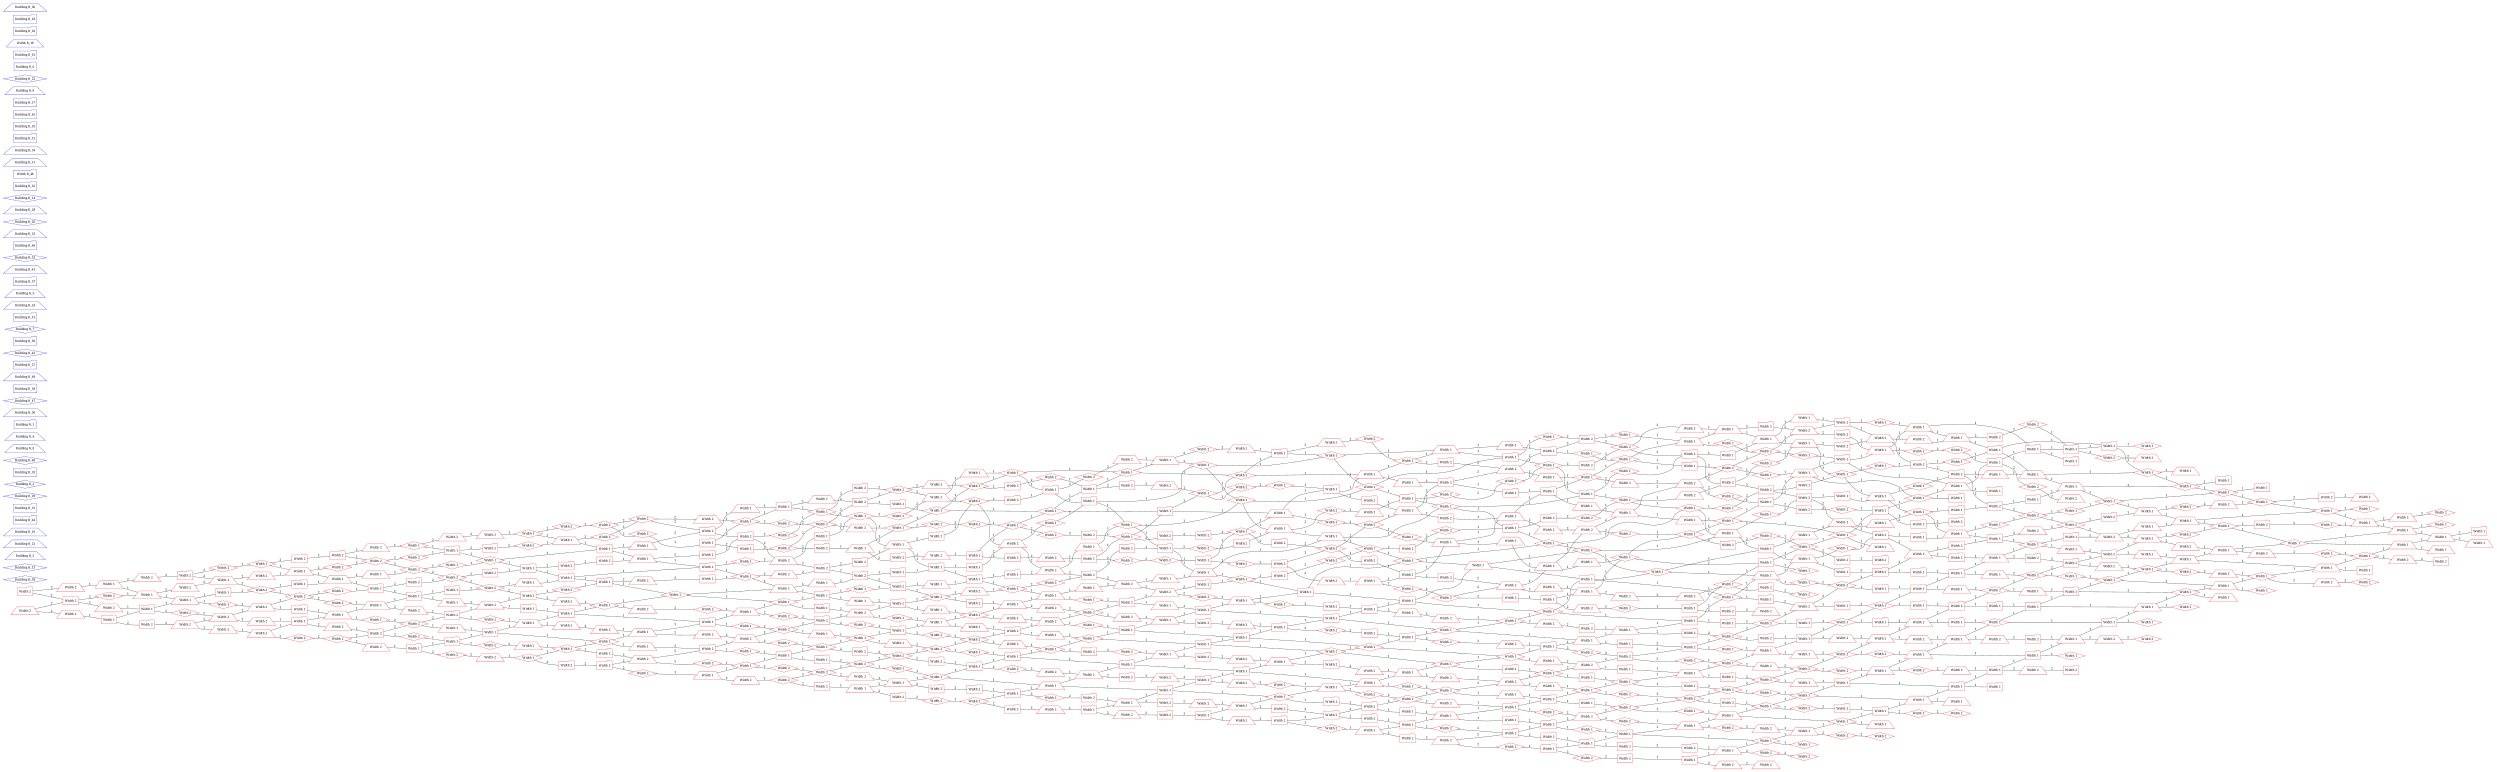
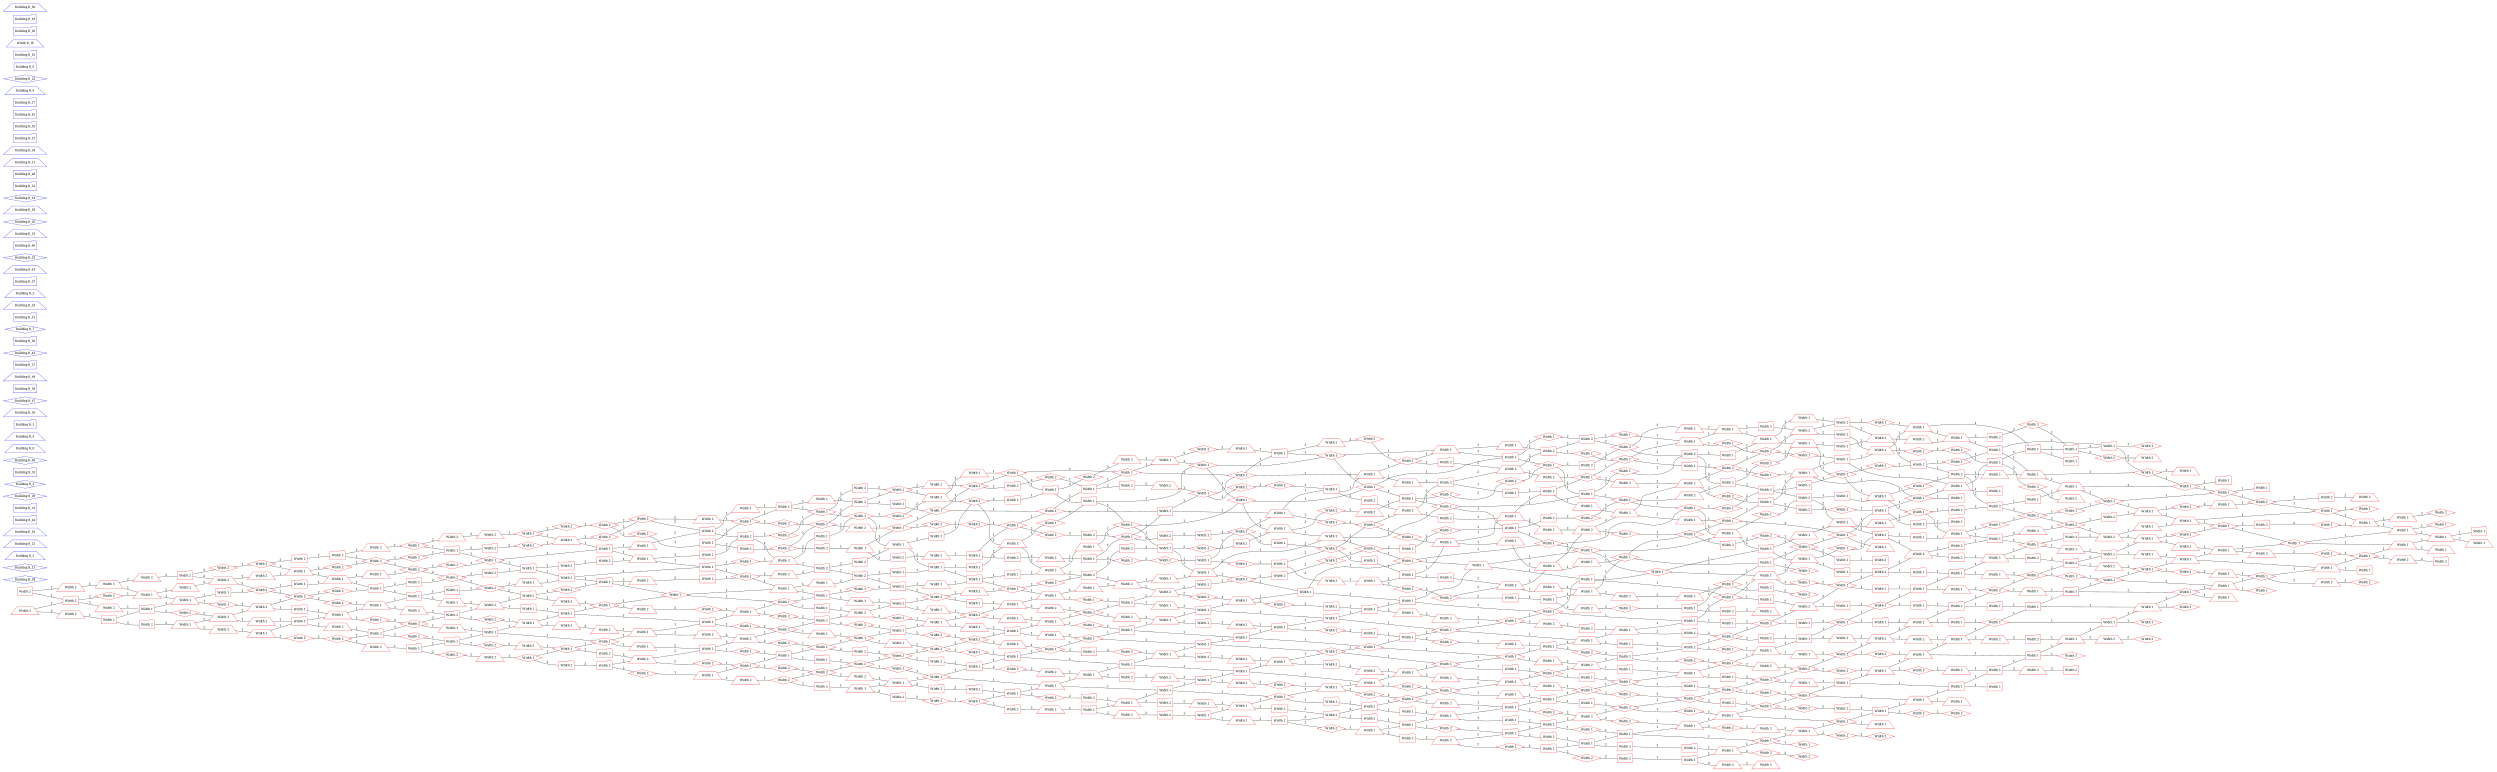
node "Width B_48": label "Width B_48" -> "Building B_48"
